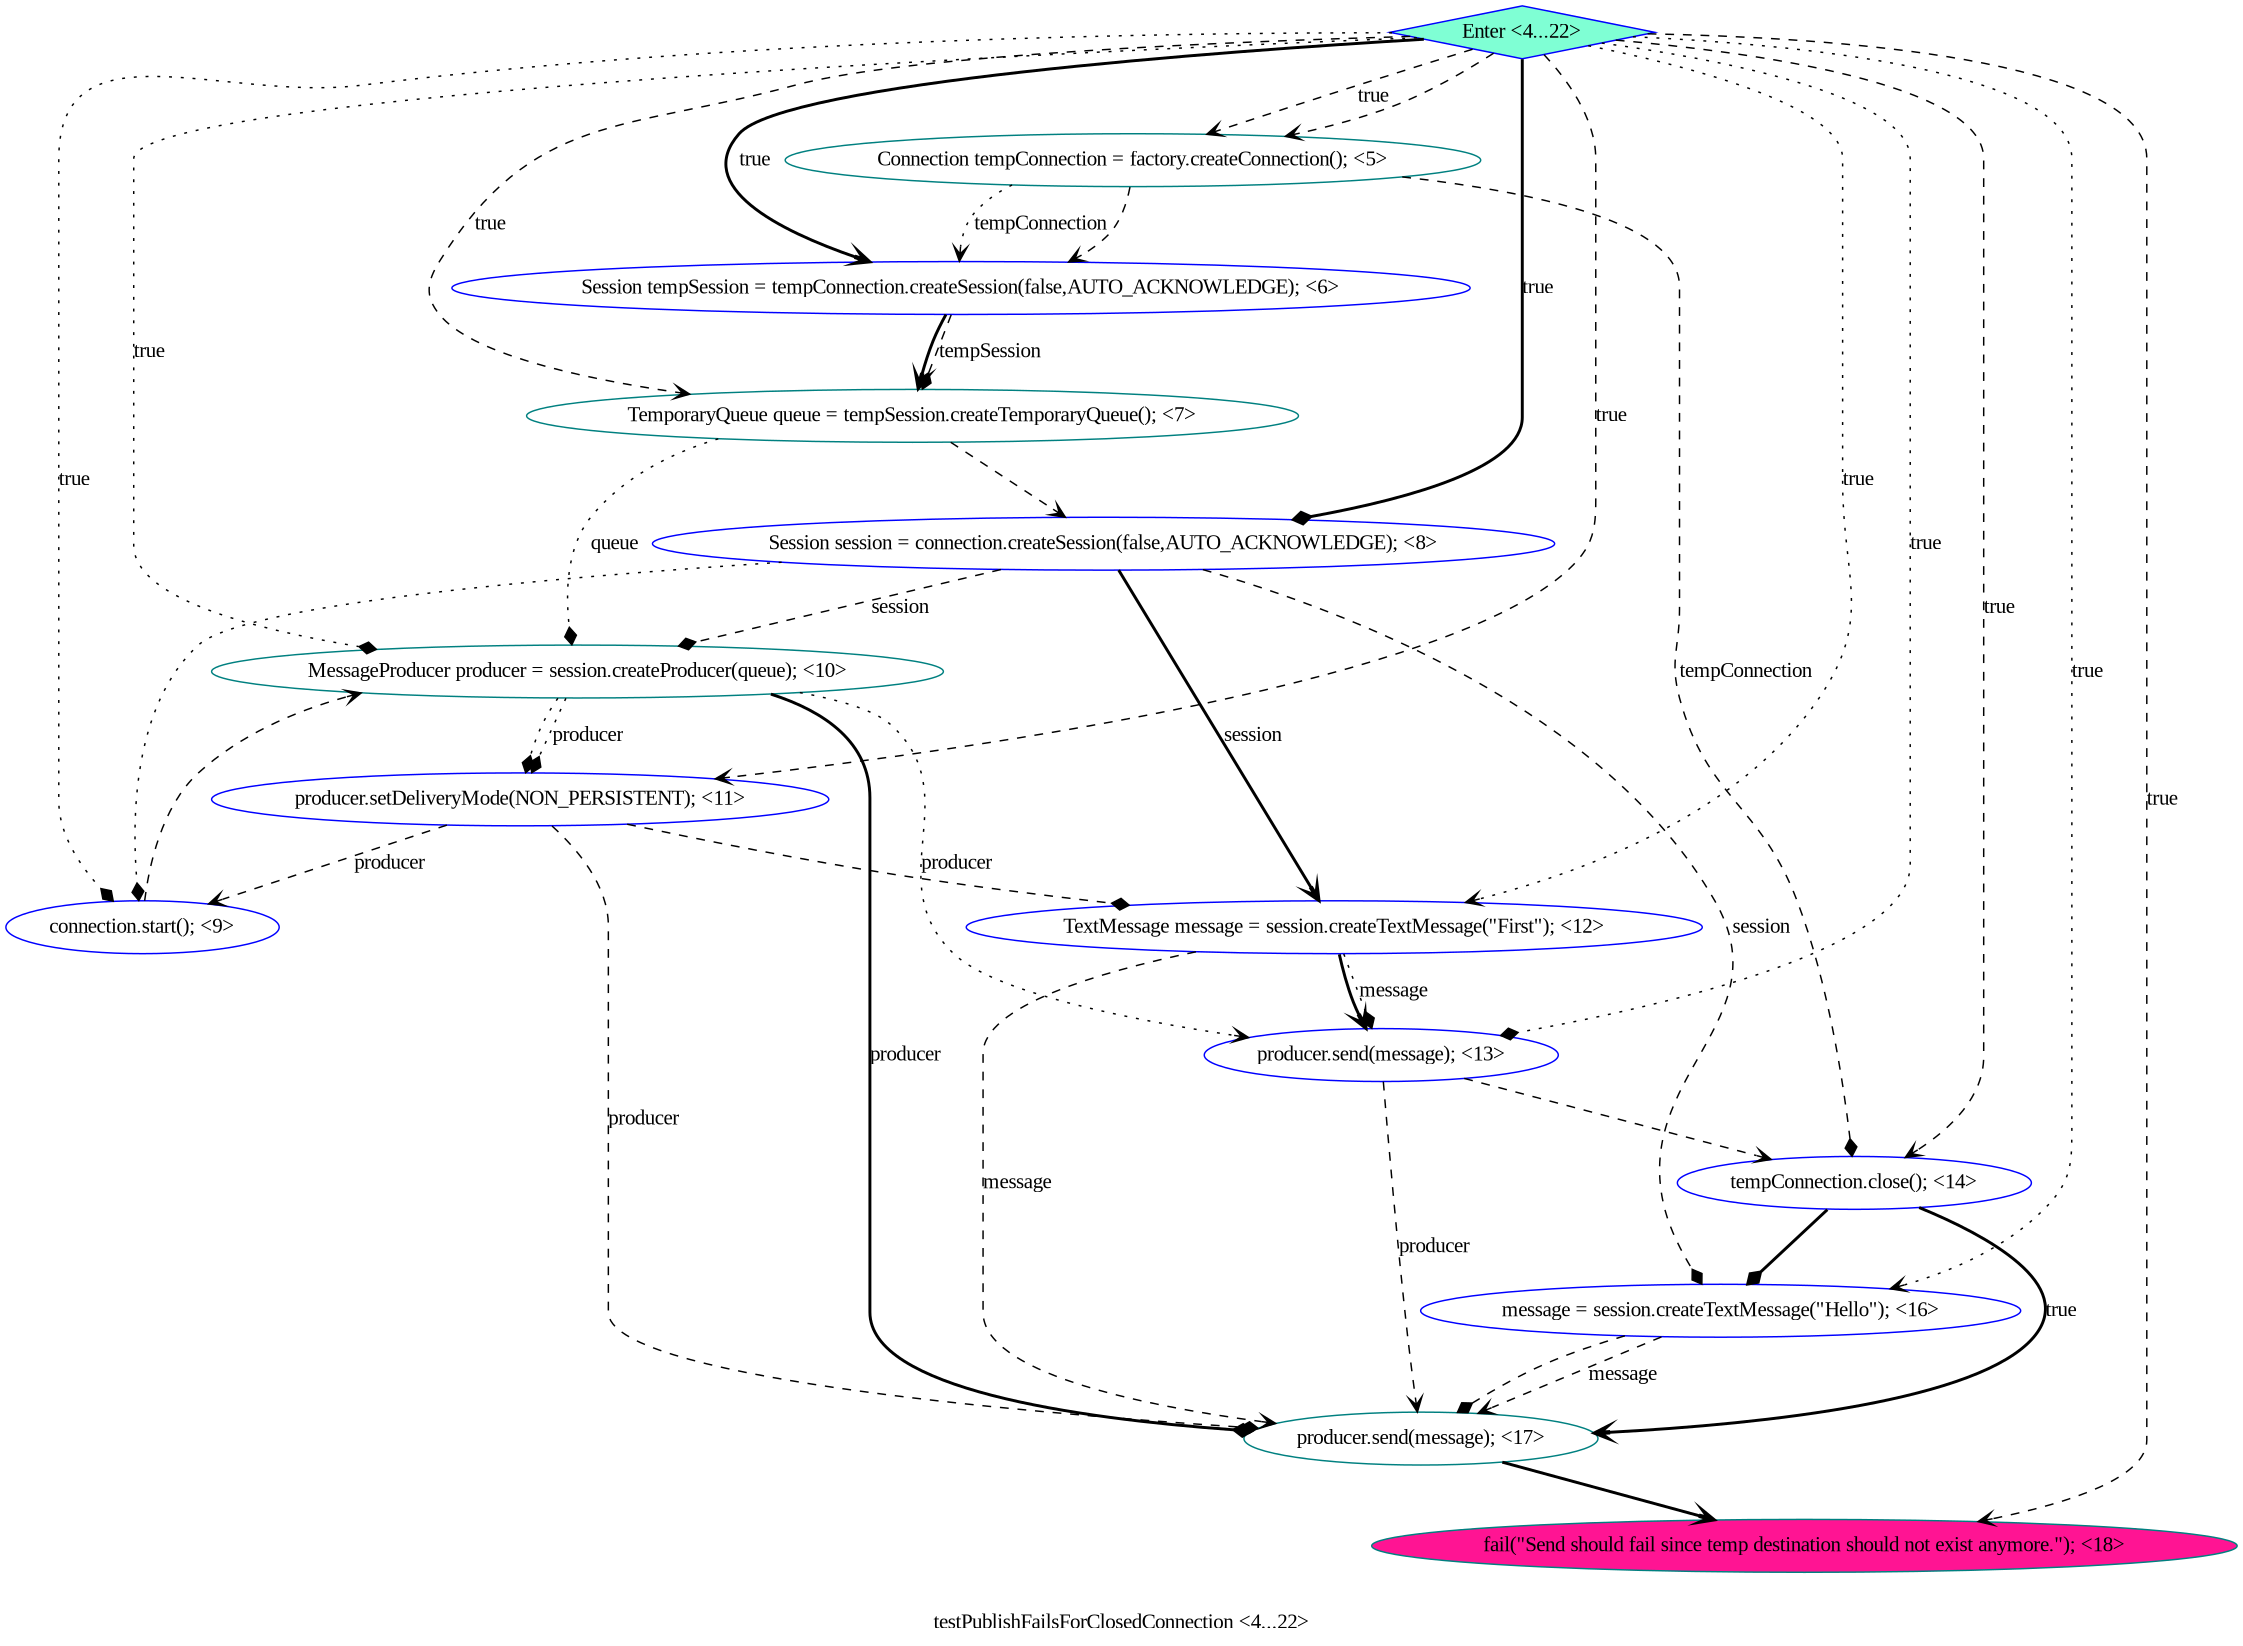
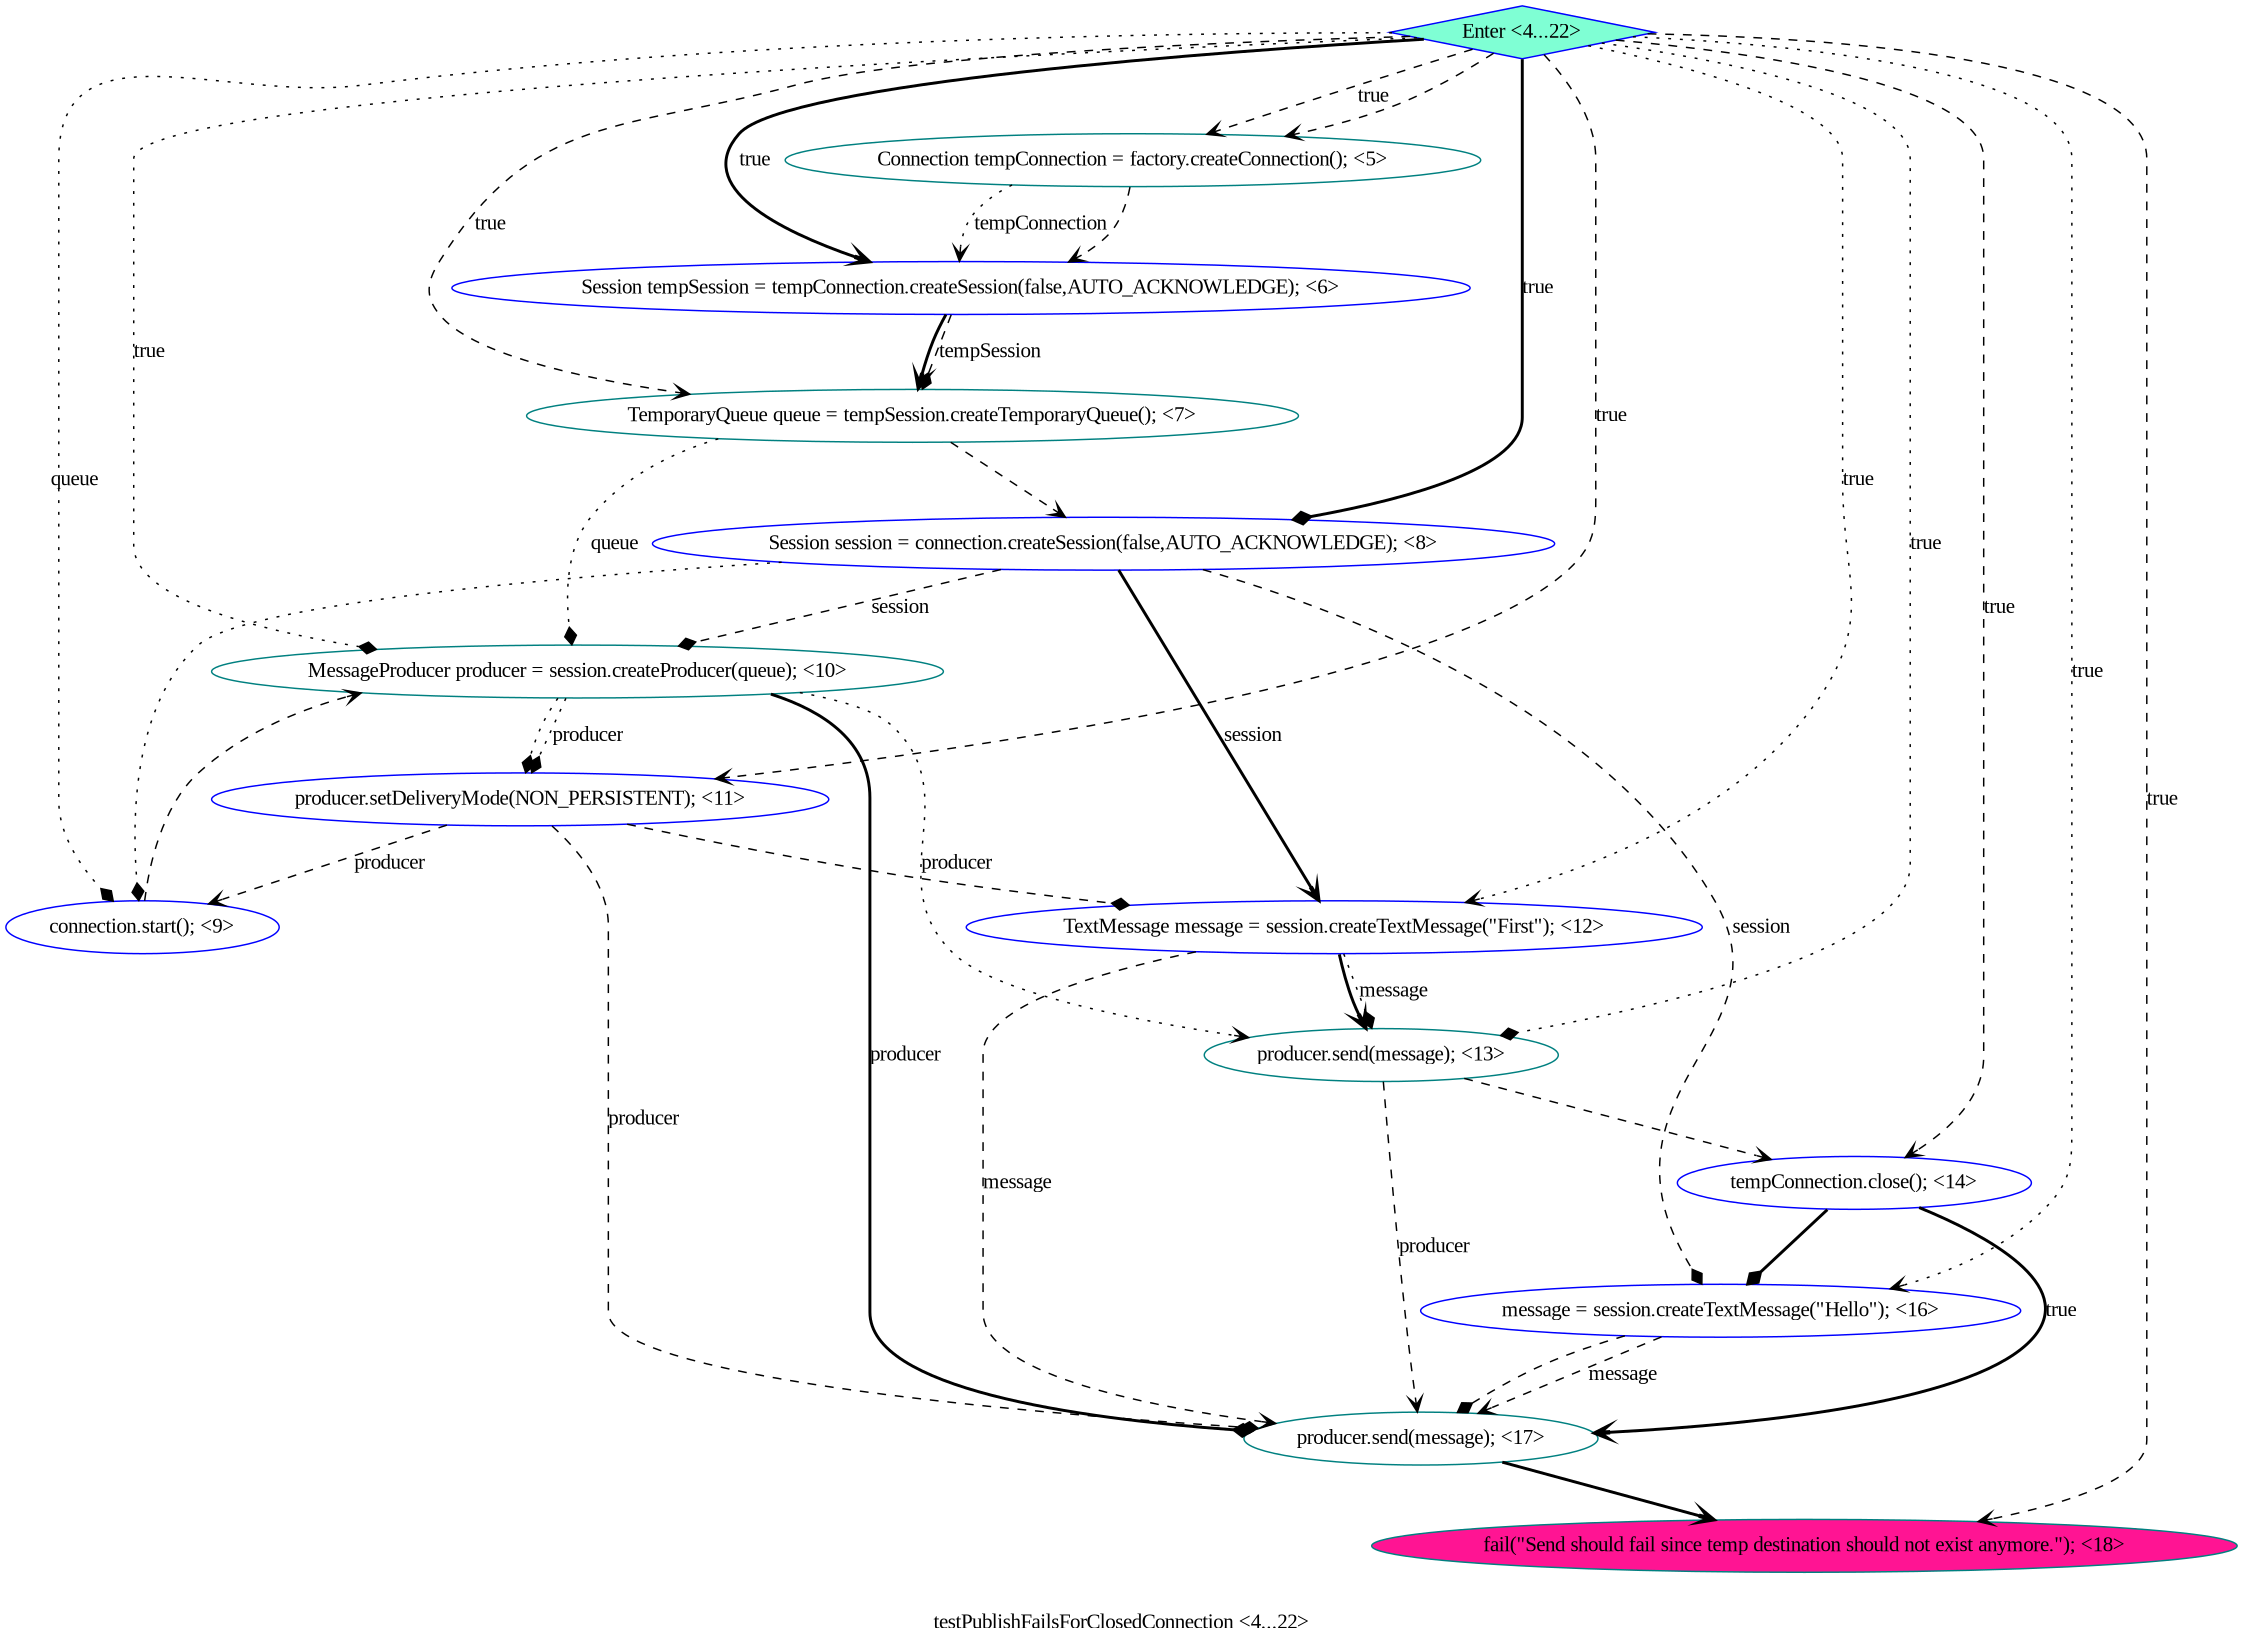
edge "Enter <4...22>" -> "connection.start(); <9>": label "true" -> "queue"
edge "Connection tempConnection = factory.createConnection(); <5>" -> "tempConnection.close(); <14>": removed, label "tempConnection"
node "producer.send(message); <13>": color blue -> teal
